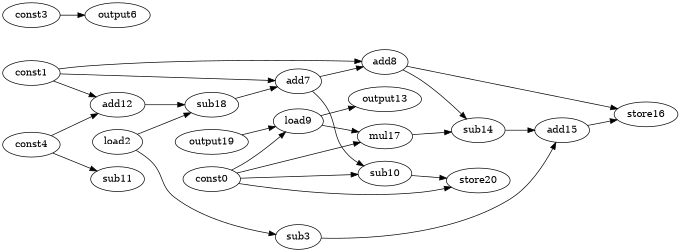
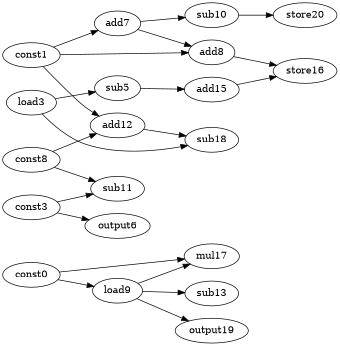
edge "sub18" -> "add7": removed
node "output13": label "output13" -> "sub13"
node "sub14": removed
edge "output19" -> "load9": reversed
node "load2": label "load2" -> "load3"
node "const4": label "const4" -> "const8"
edge "const0" -> "sub10": removed
edge "const0" -> "store20": removed
edge "const3" -> "sub11": added
node "sub3": label "sub3" -> "sub5"
